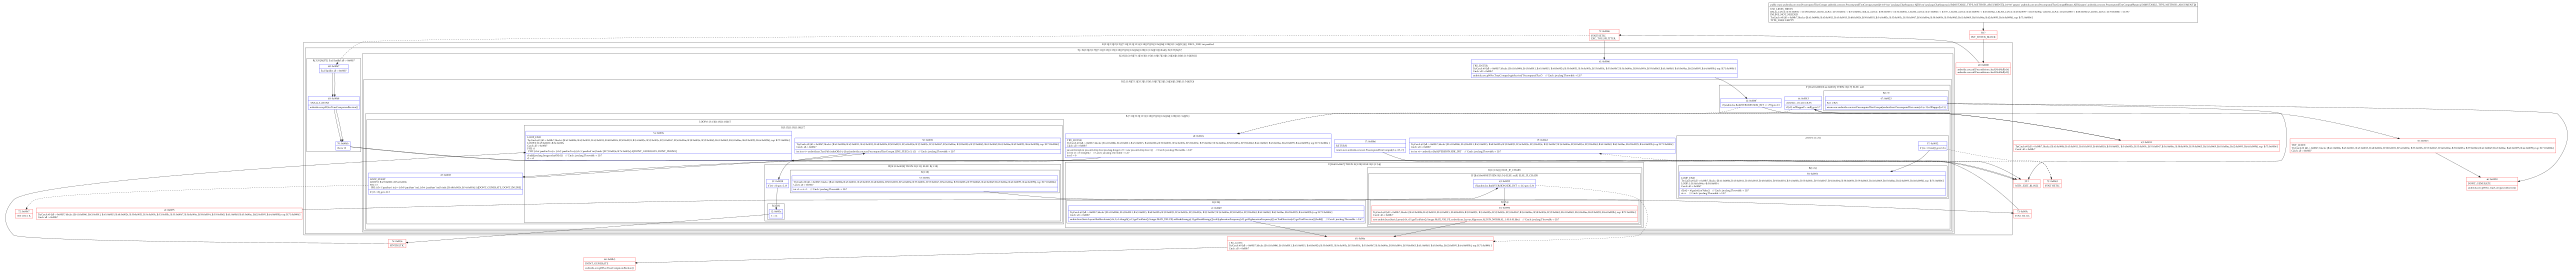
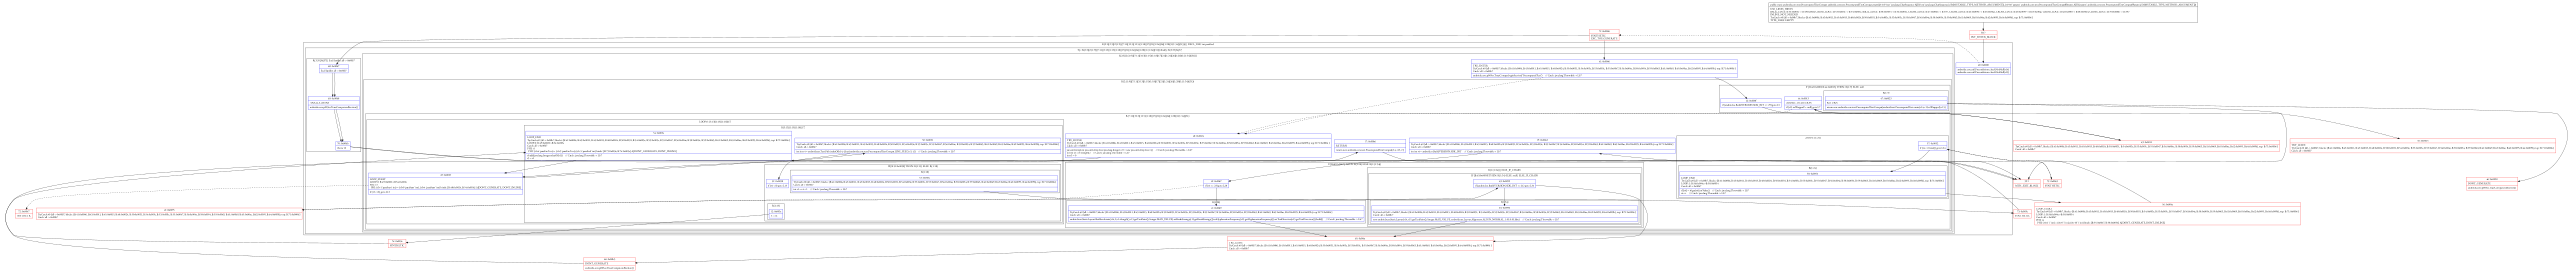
edge "71: 0x0006" -> "68: 0x00b7": style dashed -> solid
edge "40: 0x0000" -> "71: 0x0006": style solid -> dashed
node "71: 0x0006": text "EXC_TOP_SPLITTER" -> "EXC_TOP_GENERATE"
node "40: 0x0000": color red -> blue
edge "42: 0x000f" -> "48: 0x0024": now "41: 0x0006" -> "48: 0x0024"
edge "75: 0x0063" -> "59: 0x0063": style dashed -> solid
edge "66: 0x00b3" -> "67: 0x00b6": added
edge "45: 0x0015" -> "46: 0x0020": removed
edge "54: 0x003e" -> "49: 0x002f": added
node "60: 0x0067": added
edge "51: 0x0038" -> "52: 0x003a": removed
node "64: 0x009b": color red -> blue
node "56: 0x004e": added
edge "63: 0x0099" -> "65: 0x00ae": style dashed -> solid
